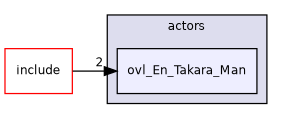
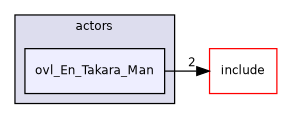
edge "include" -> "ovl_En_Takara_Man": reversed
